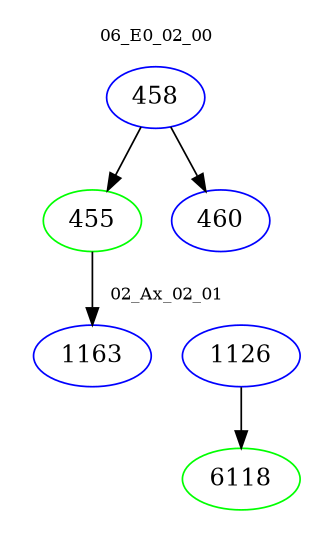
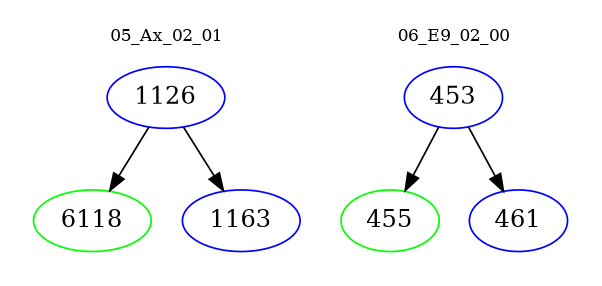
cluster "06_E0_02_00": label "06_E0_02_00" -> "06_E9_02_00"
node "458": label "458" -> "453"
node "460": label "460" -> "461"
edge "455" -> "1163": now "1126" -> "1163"
cluster "02_Ax_02_01": label "02_Ax_02_01" -> "05_Ax_02_01"
